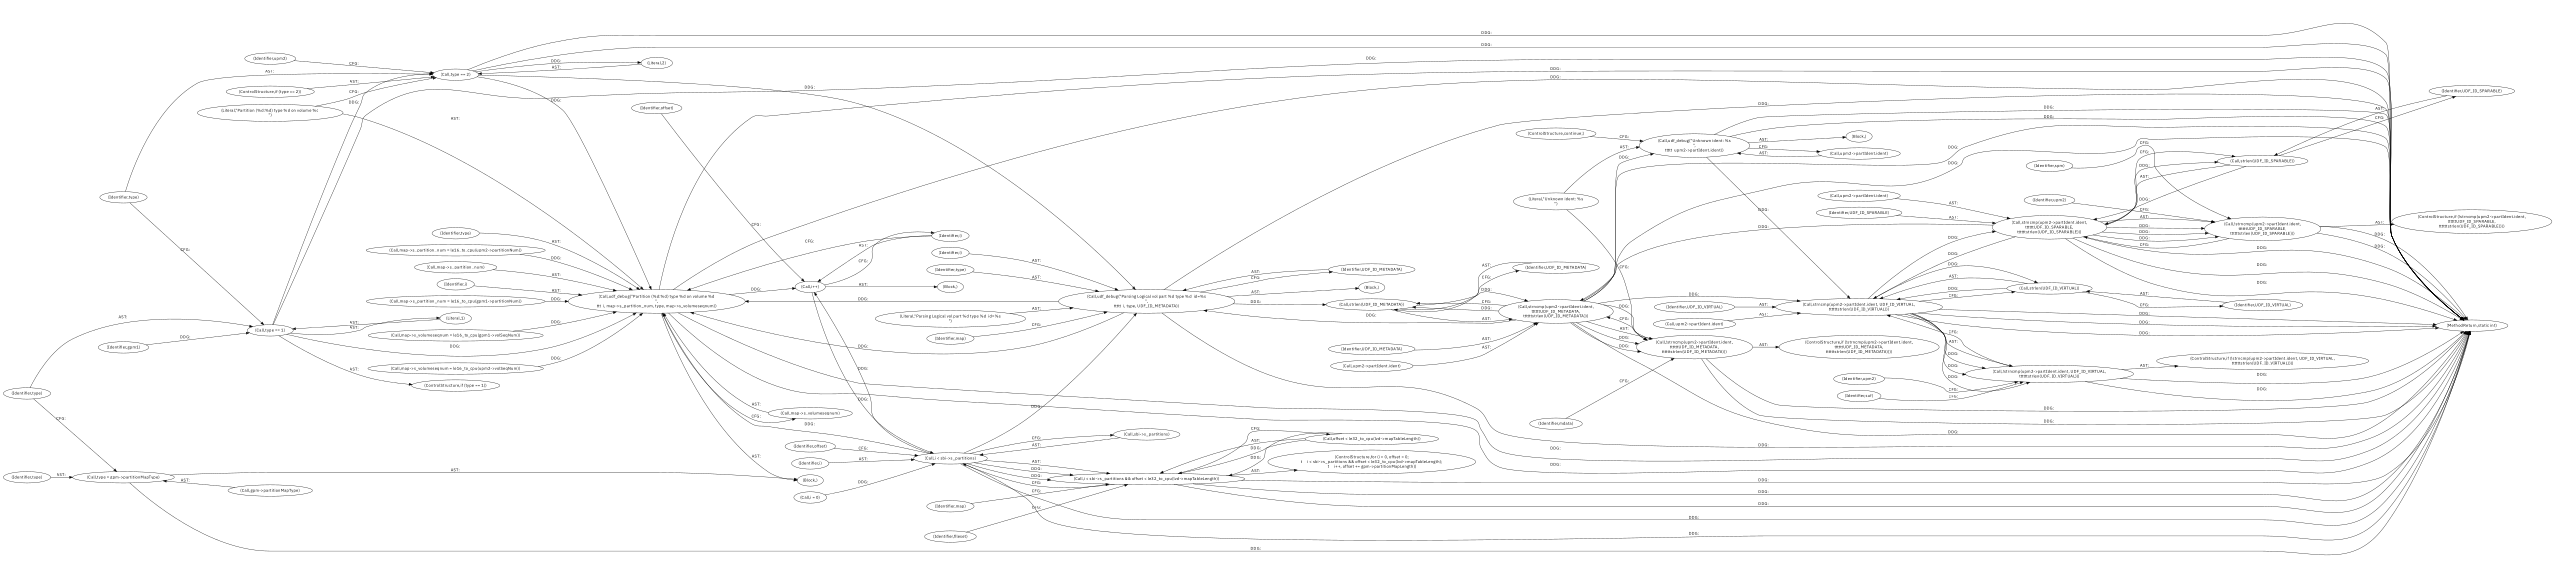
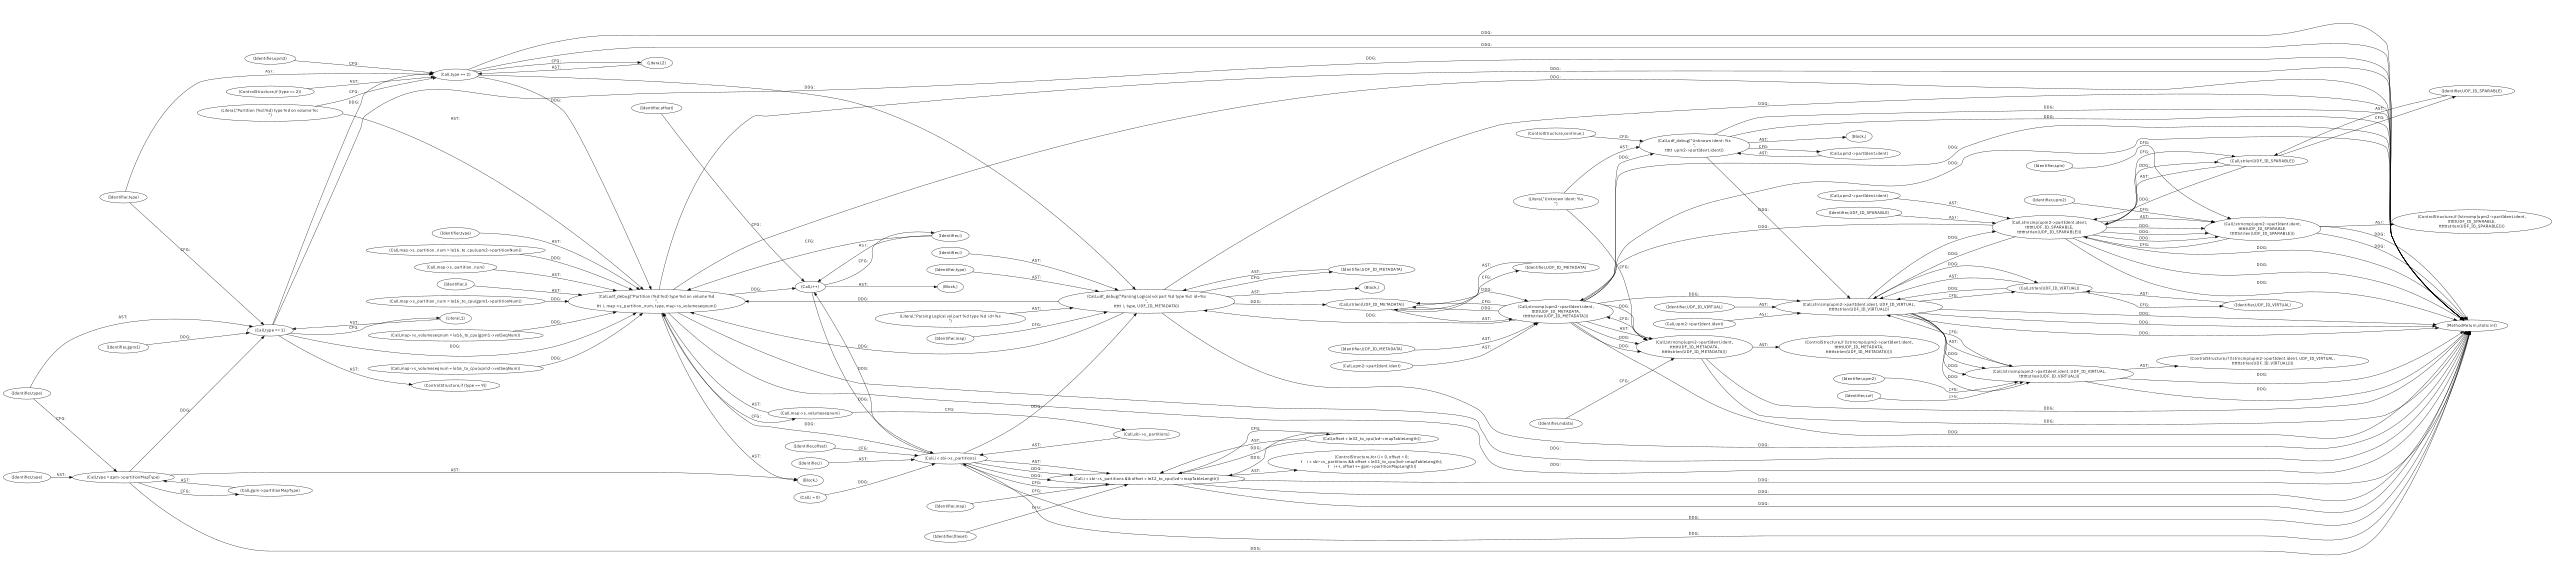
edge "(Call,type == 2)" -> "(Literal,2)": label "DDG: " -> "CFG: "
edge "(Call,type == 1)" -> "(Literal,1)": label "AST: " -> "CFG: "
node "(ControlStructure,if (type == 1))": label "(ControlStructure,if (type == 1))" -> "(ControlStructure,if (type == 9))"
edge "(Call,type = gpm->partitionMapType)" -> "(Call,type == 1)": added, label "DDG:"
edge "(Call,i < sbi->s_partitions)" -> "(Call,sbi->s_partitions)": now "(Call,map->s_volumeseqnum)" -> "(Call,sbi->s_partitions)"
edge "(Call,type = gpm->partitionMapType)" -> "(Call,gpm->partitionMapType)": added, label "CFG:"
